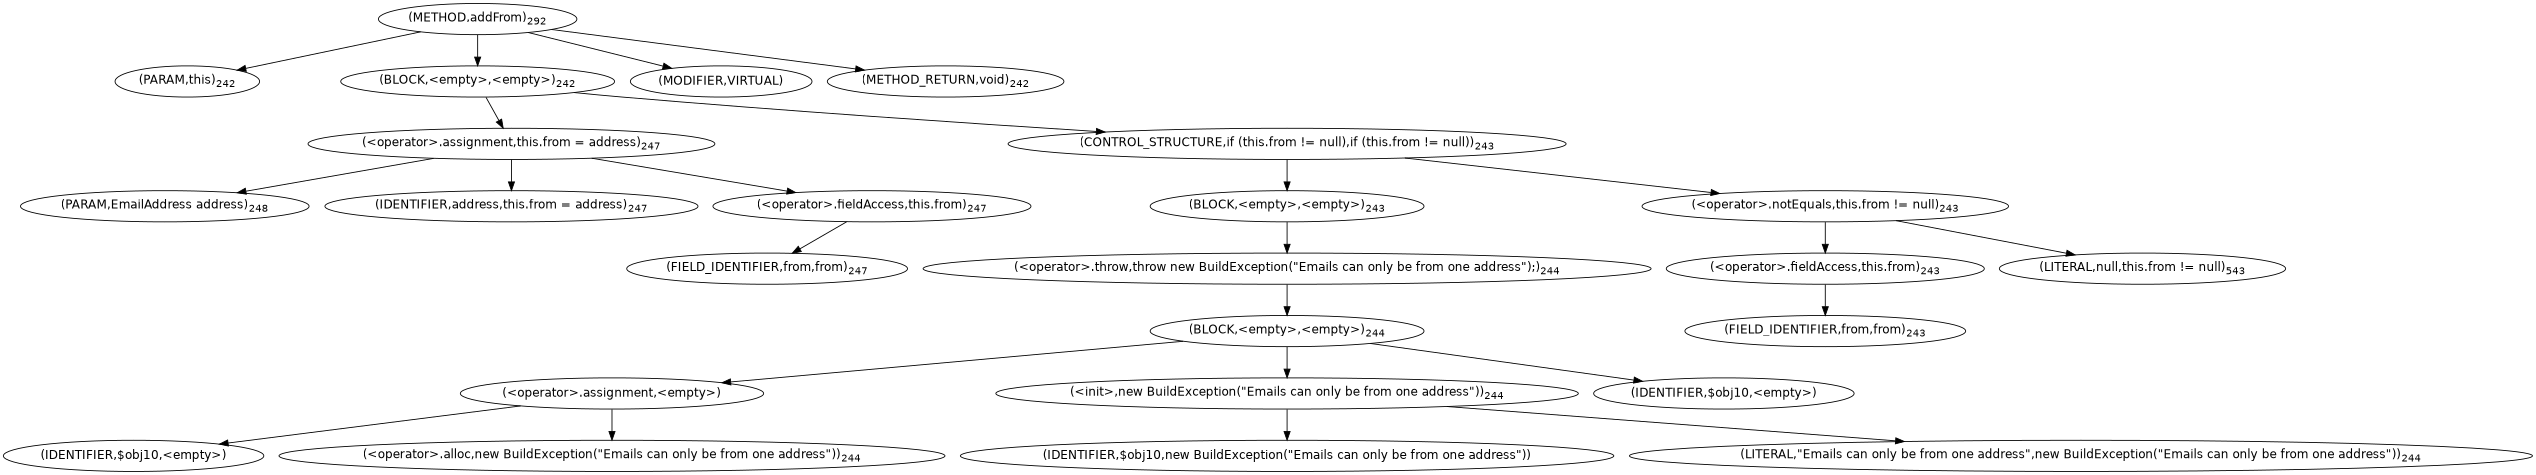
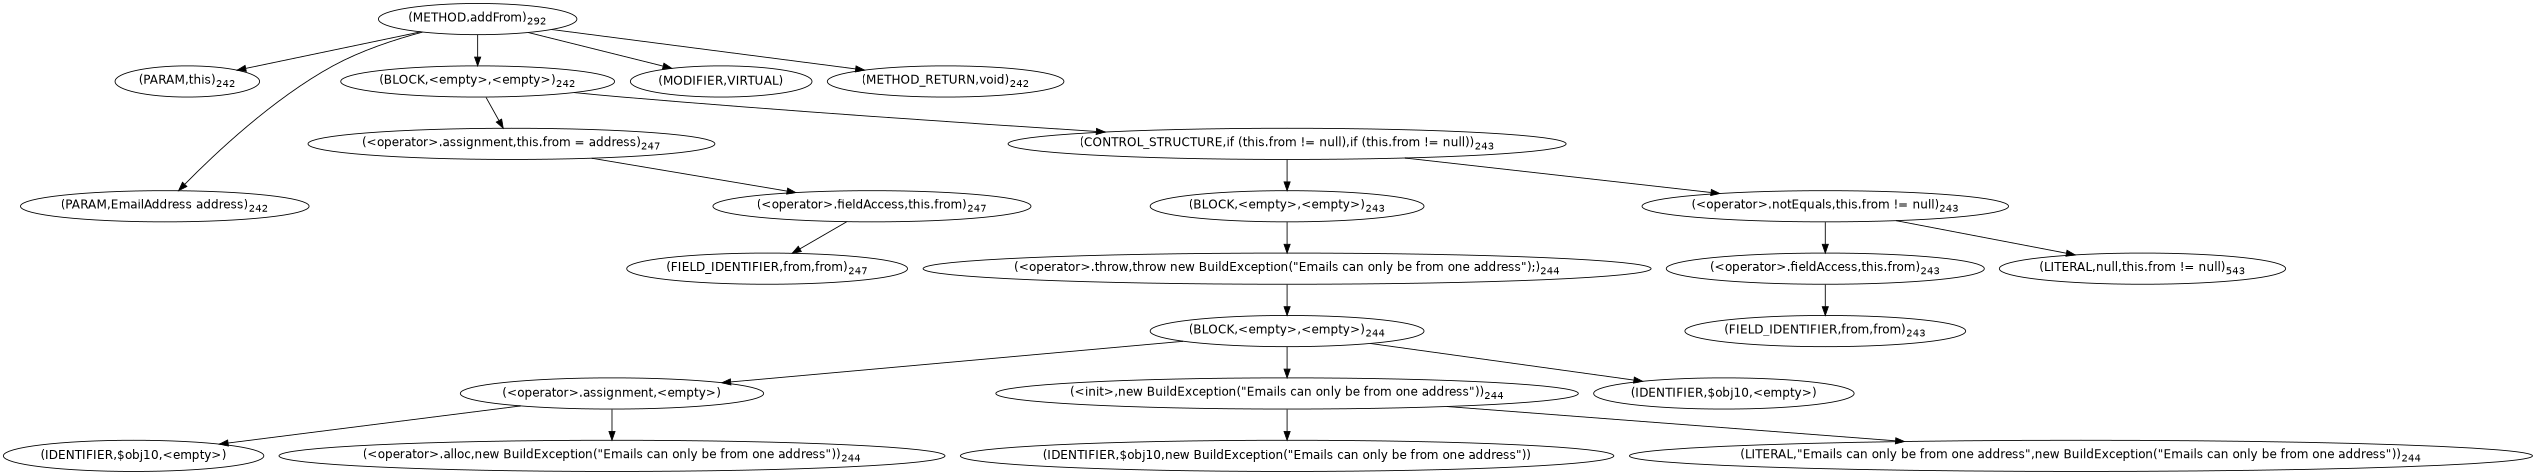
edge "(<operator>.assignment,this.from = address)" -> "(PARAM,EmailAddress address)": now "(METHOD,addFrom)" -> "(PARAM,EmailAddress address)"
node "(PARAM,EmailAddress address)": text "248" -> "242"
node "(IDENTIFIER,address,this.from = address)": removed
